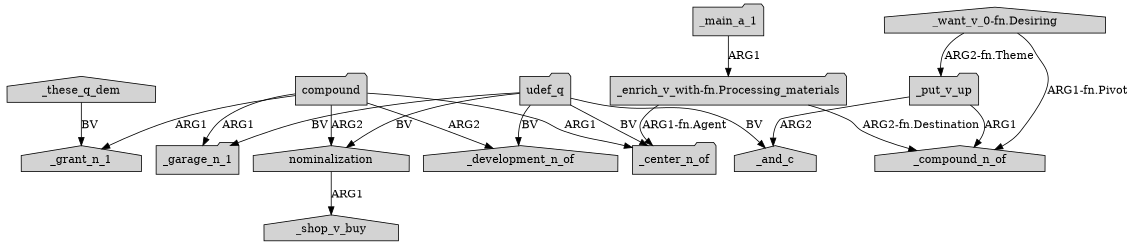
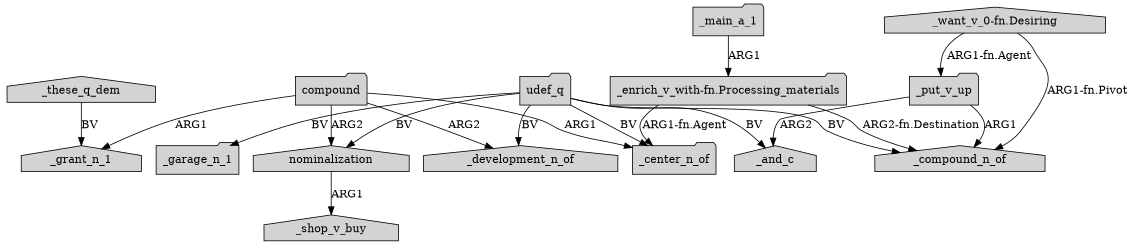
edge "_want_v_0-fn.Desiring" -> "_put_v_up": label "ARG2-fn.Theme" -> "ARG1-fn.Agent"
edge "udef_q" -> "_compound_n_of": added, label "BV"
edge "compound" -> "_garage_n_1": removed, label "ARG1"
